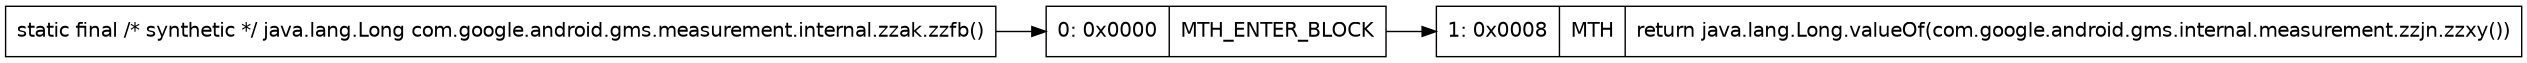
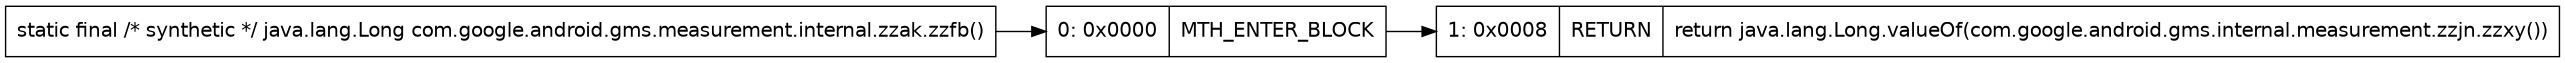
node "1: 0x0008": text "MTH" -> "RETURN"
